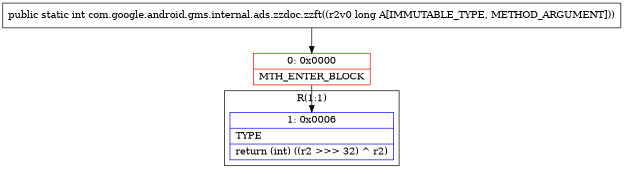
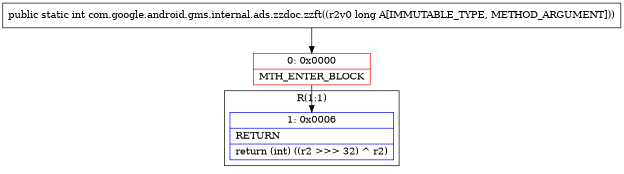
node "1: 0x0006": text "TYPE" -> "RETURN"
